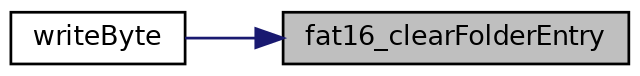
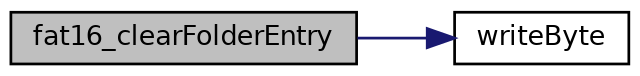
edge "writeByte" -> "fat16_clearFolderEntry": reversed
